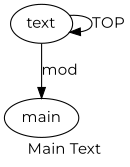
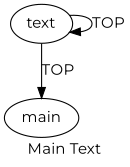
edge "text" -> "main": label "mod" -> "TOP"
